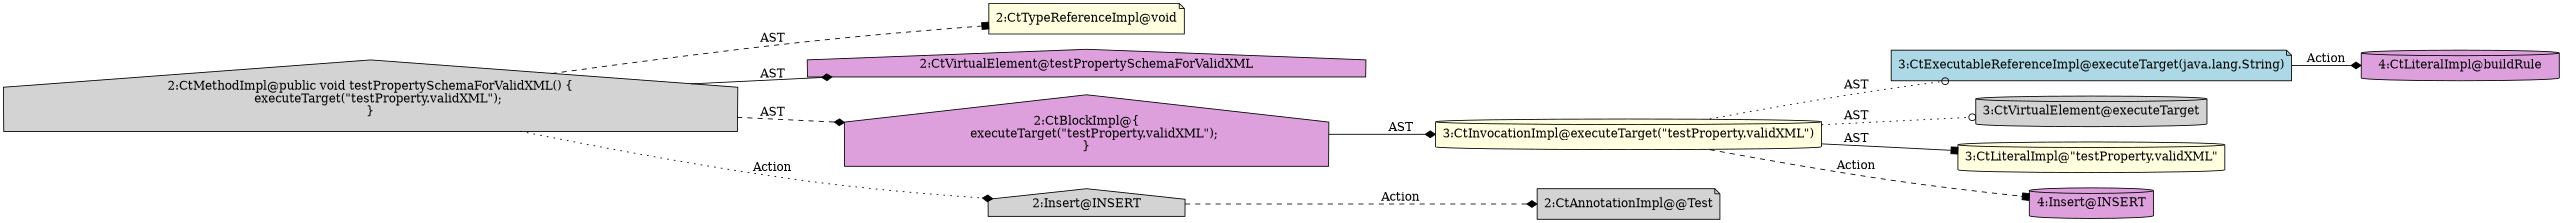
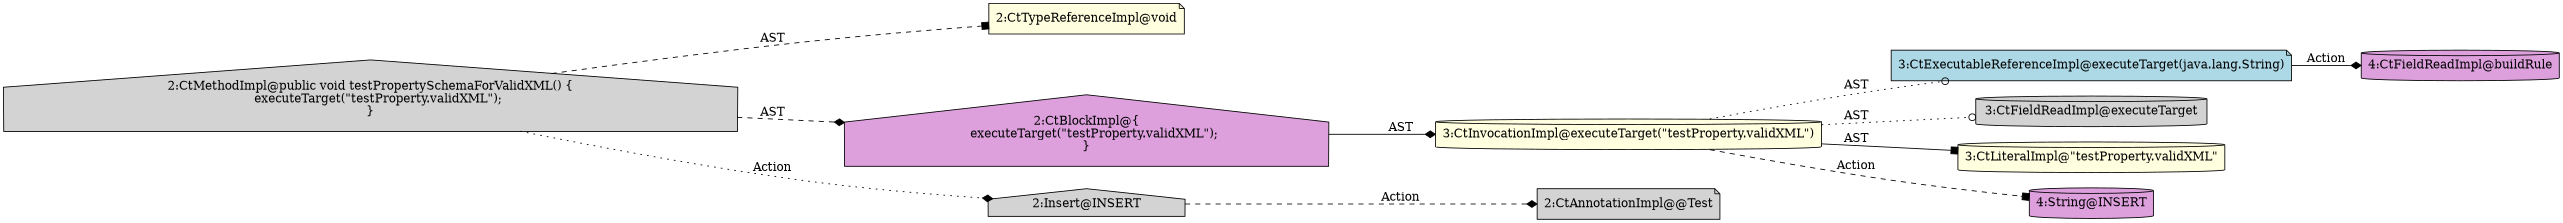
node "2:CtVirtualElement@testPropertySchemaForValidXML": removed
node "4:CtLiteralImpl@buildRule": label "4:CtLiteralImpl@buildRule" -> "4:CtFieldReadImpl@buildRule"
node "3:CtVirtualElement@executeTarget": label "3:CtVirtualElement@executeTarget" -> "3:CtFieldReadImpl@executeTarget"
node "4:Insert@INSERT": label "4:Insert@INSERT" -> "4:String@INSERT"
